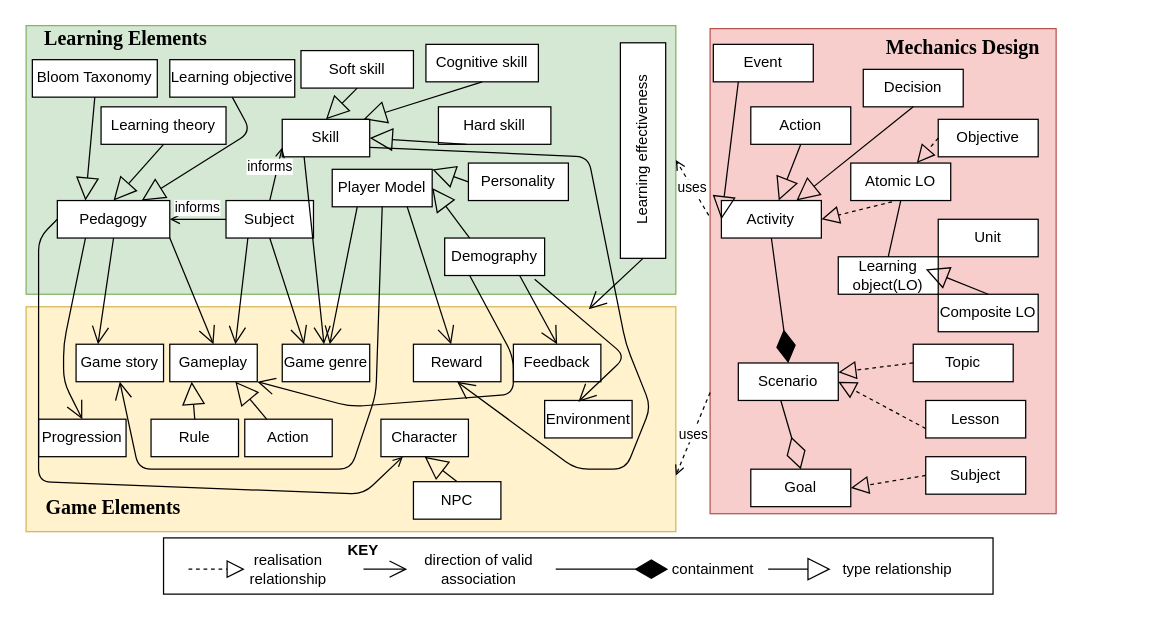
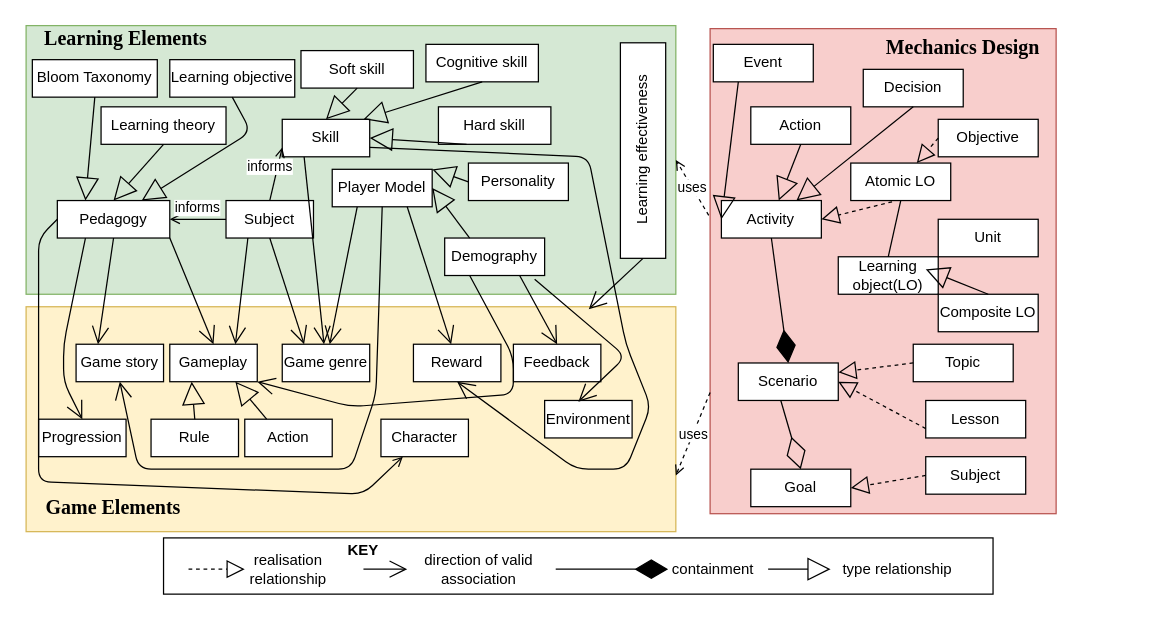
edge "NPC" -> "Character": removed
node "NPC": removed
